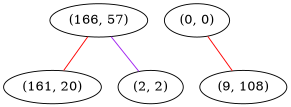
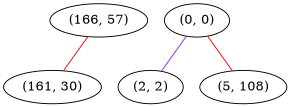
edge "(166, 57)" -- "(2, 2)": now "(0, 0)" -- "(2, 2)"
node "(161, 20)": label "(161, 20)" -> "(161, 30)"
node "(9, 108)": label "(9, 108)" -> "(5, 108)"
